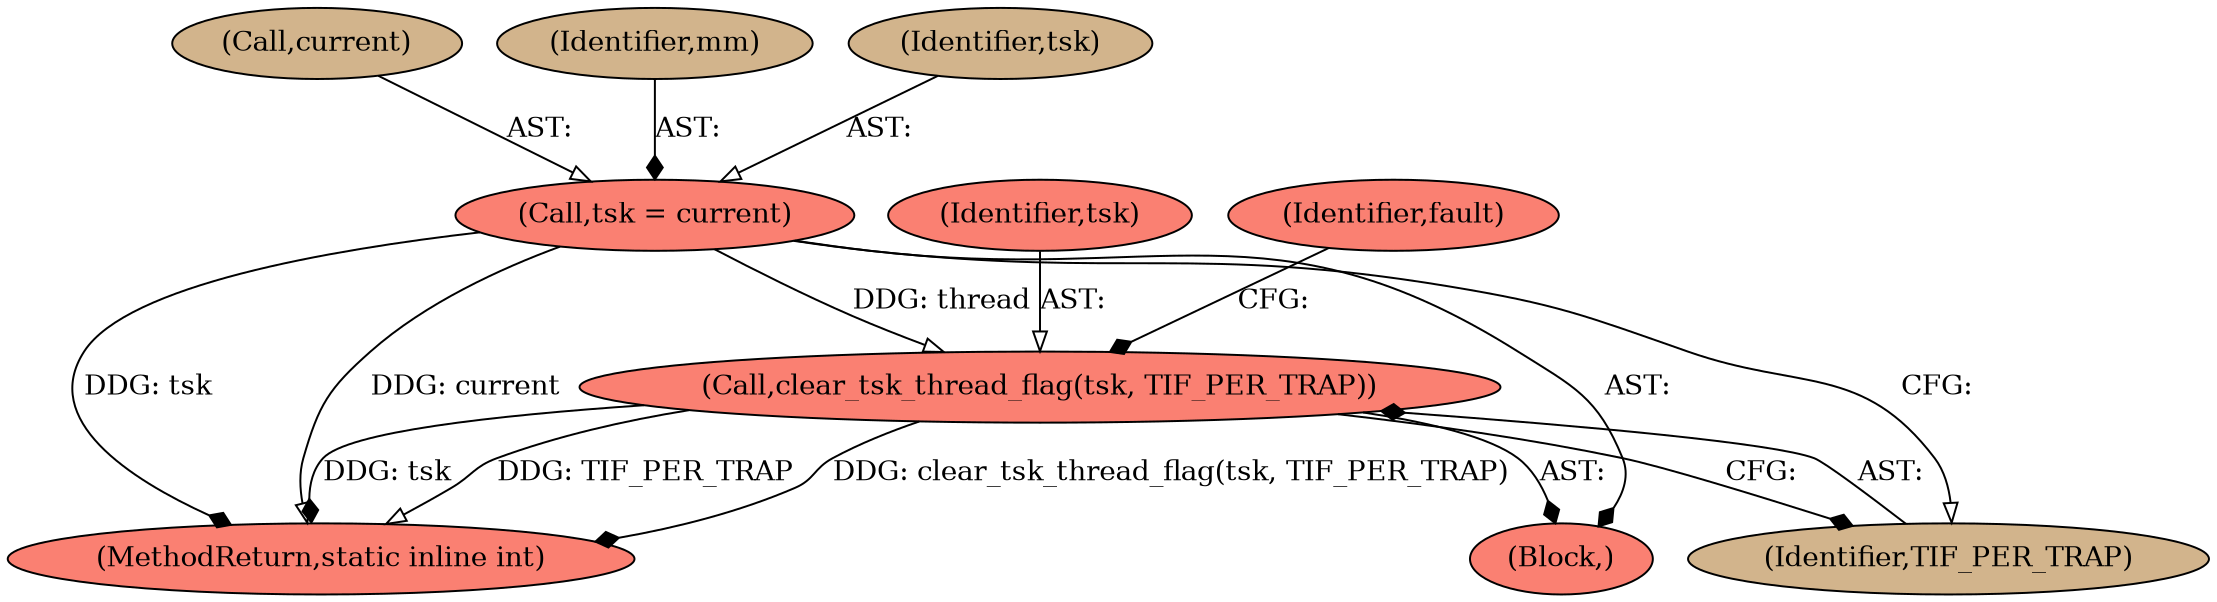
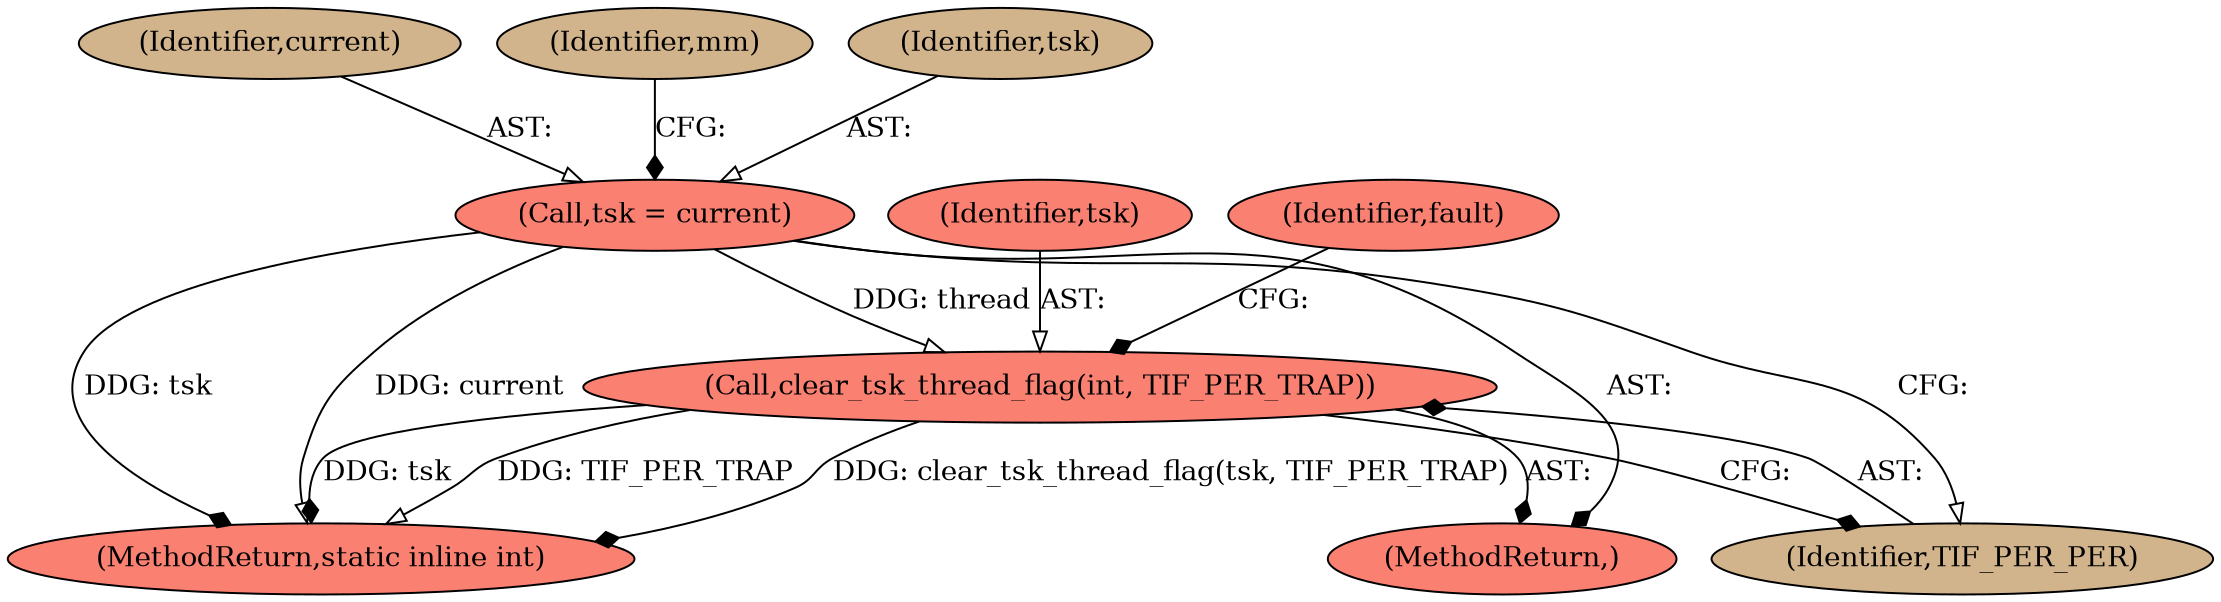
node "(Call,current)": label "(Call,current)" -> "(Identifier,current)"
edge "(Identifier,mm)" -> "(Call,tsk = current)": label "AST: " -> "CFG: "
node "(Call,clear_tsk_thread_flag(tsk, TIF_PER_TRAP))": label "(Call,clear_tsk_thread_flag(tsk, TIF_PER_TRAP))" -> "(Call,clear_tsk_thread_flag(int, TIF_PER_TRAP))"
node "(Block,)": label "(Block,)" -> "(MethodReturn,)"
node "(Identifier,TIF_PER_TRAP)": label "(Identifier,TIF_PER_TRAP)" -> "(Identifier,TIF_PER_PER)"
